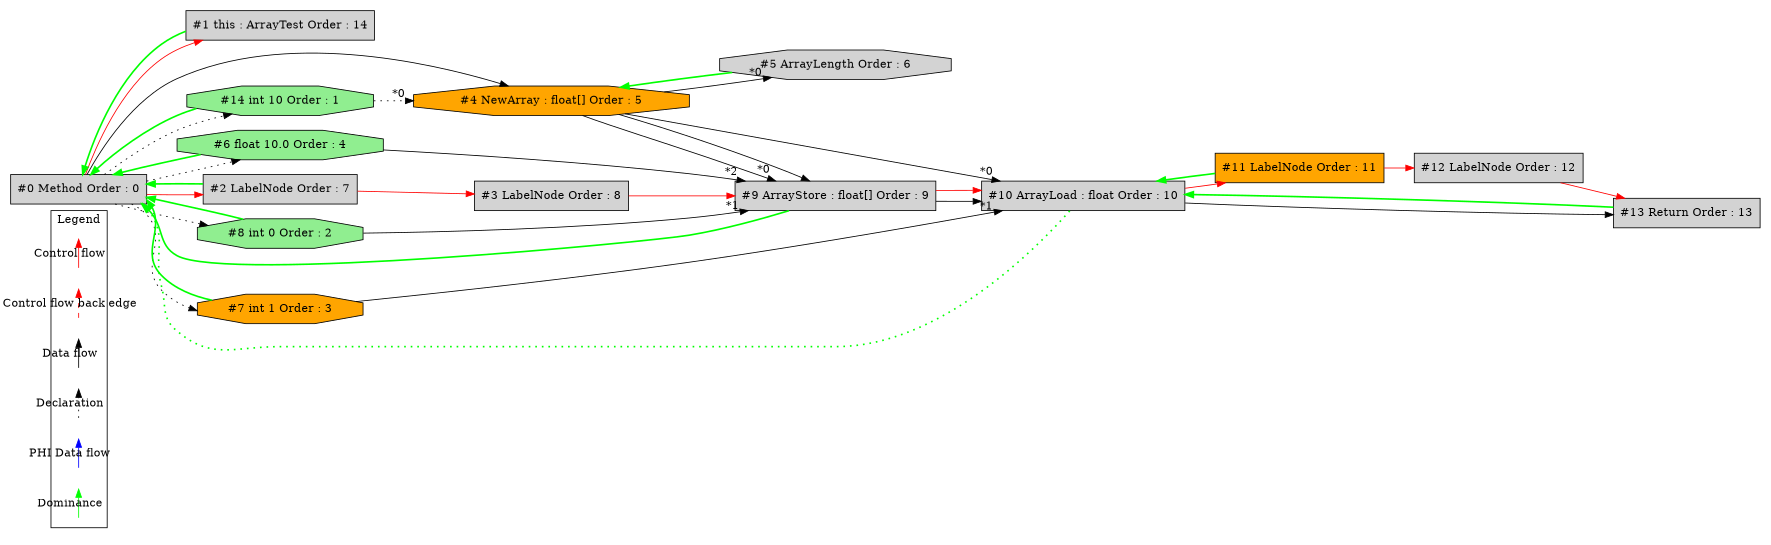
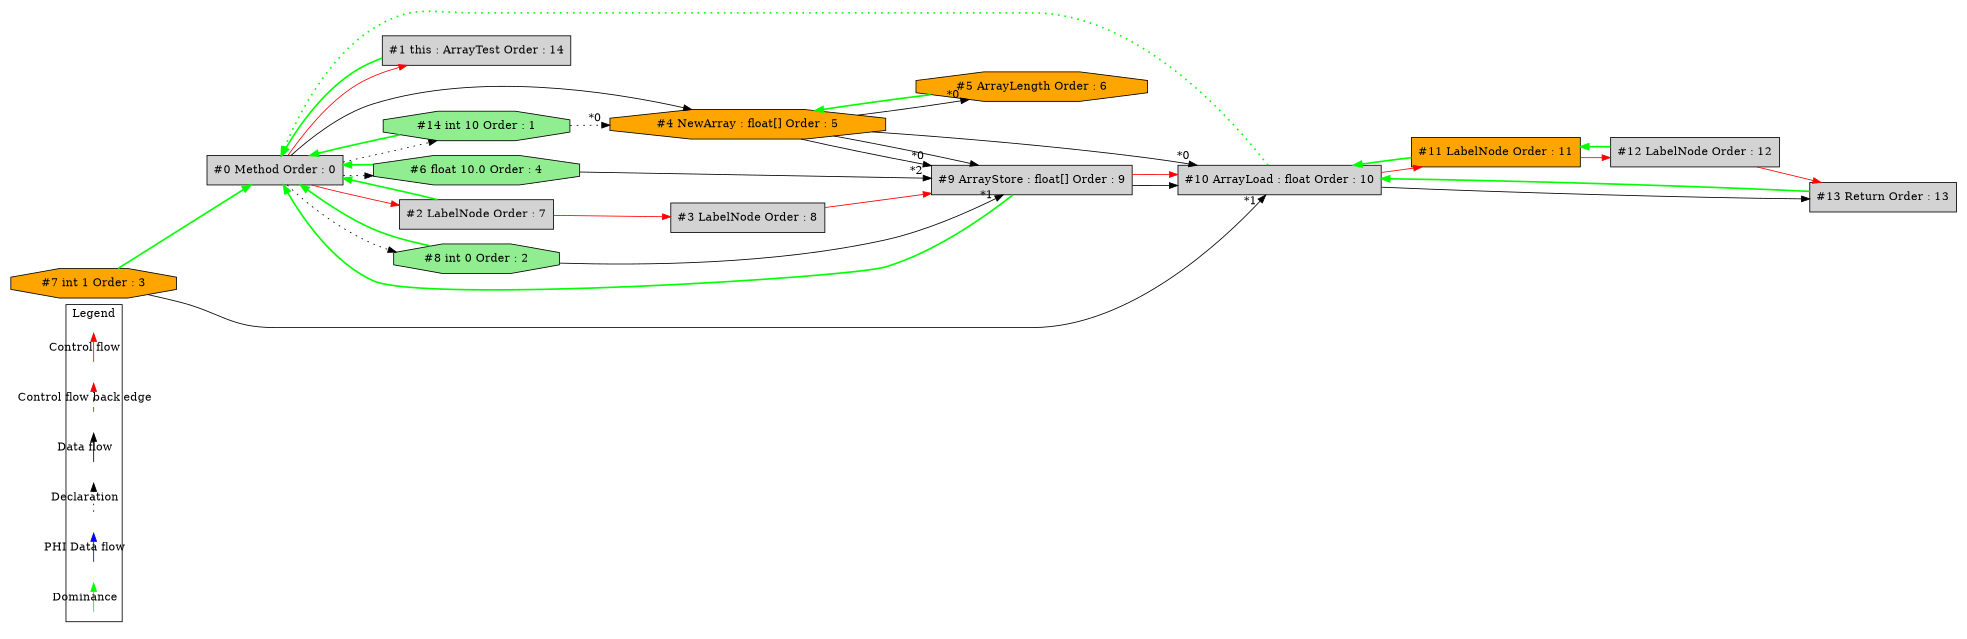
node "#5 ArrayLength Order : 6": fillcolor lightgrey -> orange
edge "#12 LabelNode Order : 12" -> "#11 LabelNode Order : 11": added
edge "#0 Method Order : 0" -> "#7 int 1 Order : 3": removed
